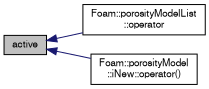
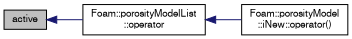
edge "Foam::porosityModel ::iNew::operator()" -> "active": now "Foam::porosityModel ::iNew::operator()" -> "Foam::porosityModelList ::operator"
